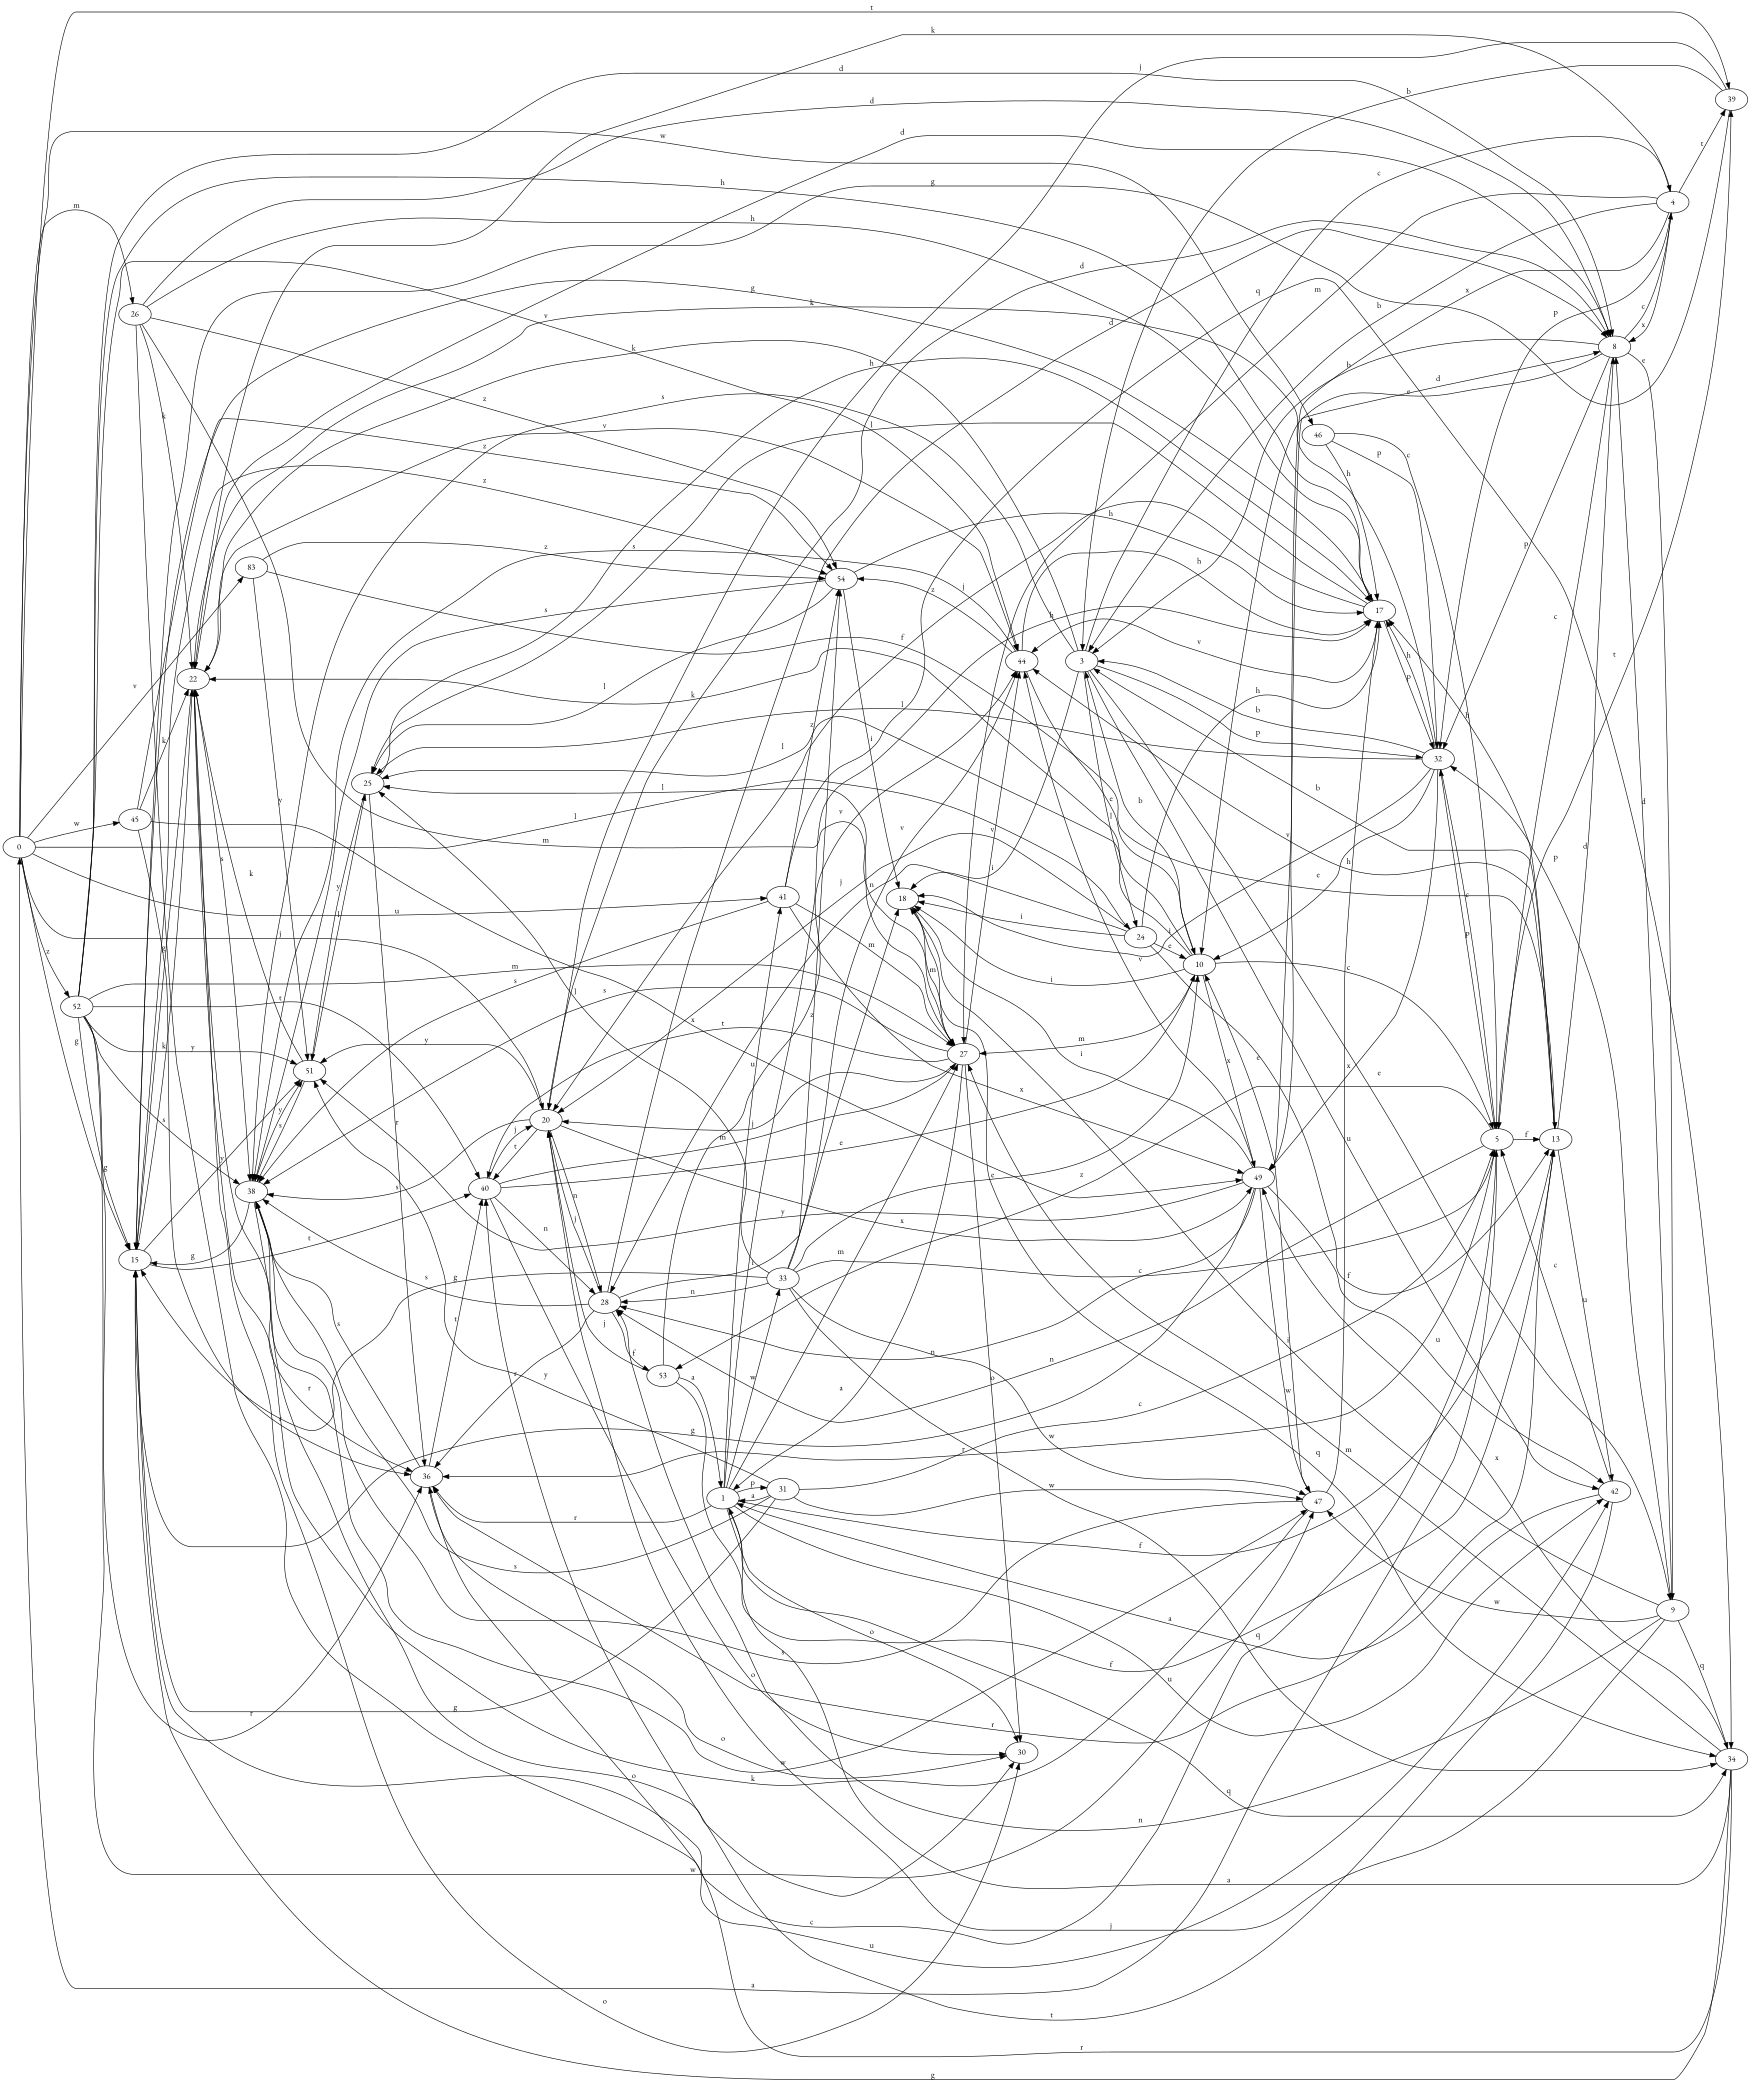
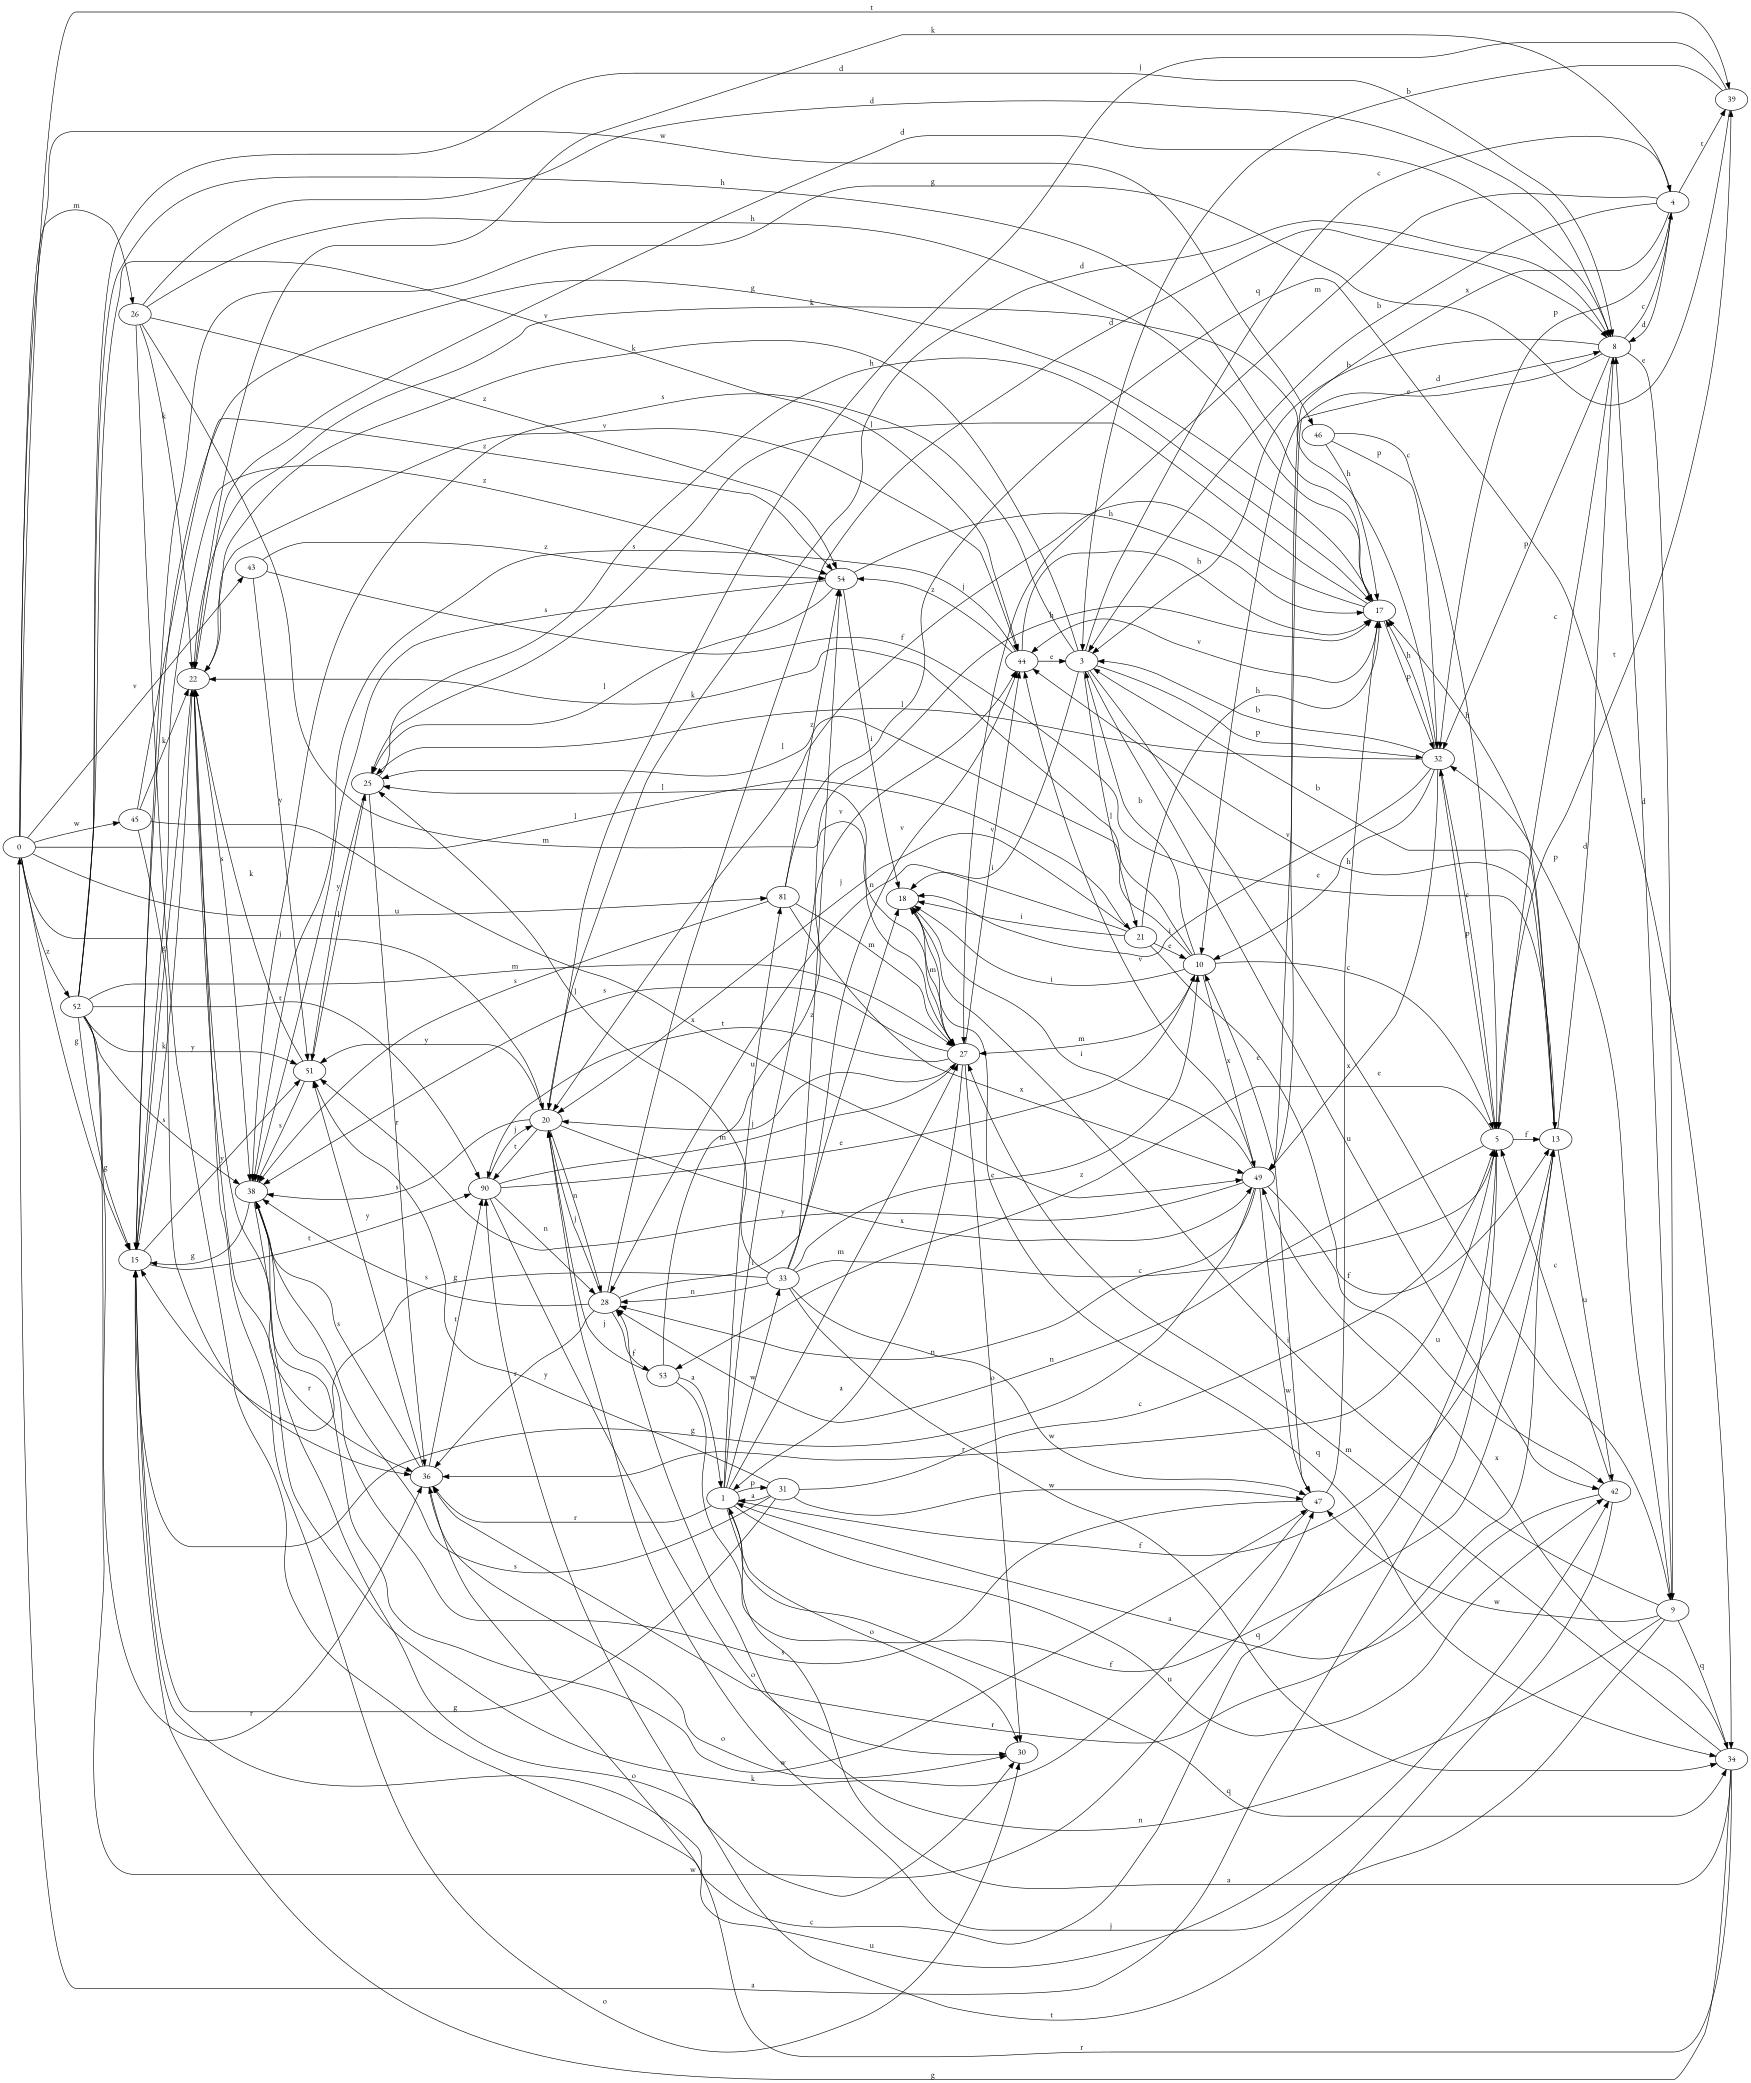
edge "4" -> "8": label "x" -> "d"
node "83": label "83" -> "43"
edge "44" -> "10": now "44" -> "3"
node "41": label "41" -> "81"
node "24": label "24" -> "21"
edge "38" -> "51": now "36" -> "51"
node "40": label "40" -> "90"
